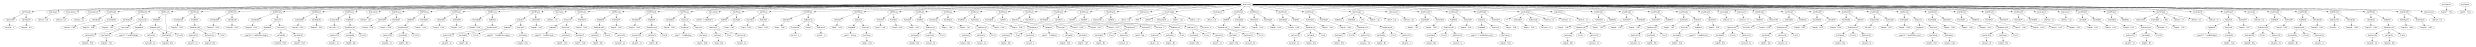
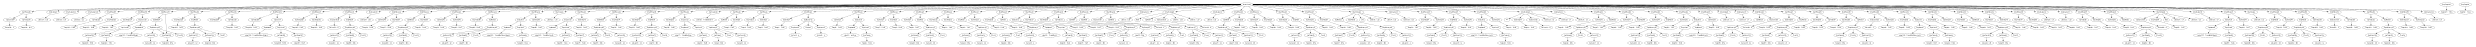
node "Temp109: T152": removed
